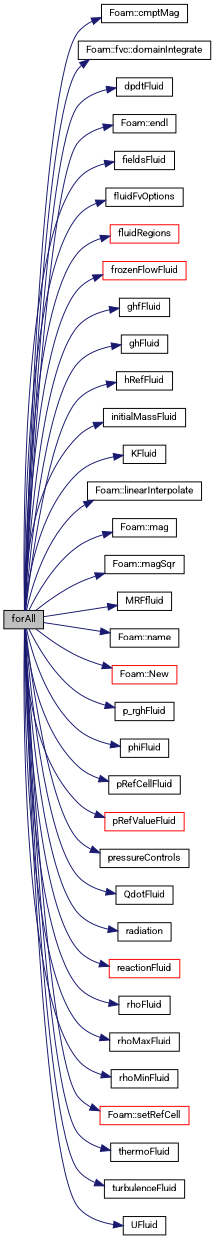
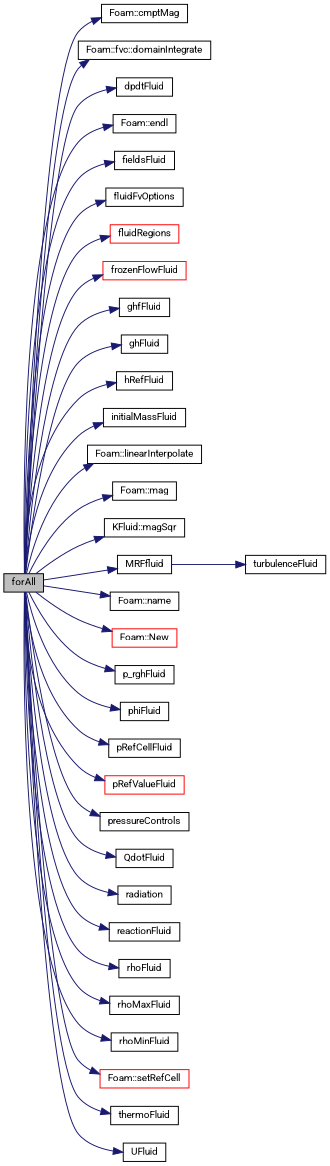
node "KFluid": removed
node "Foam::magSqr": label "Foam::magSqr" -> "KFluid::magSqr"
edge "forAll" -> "turbulenceFluid": now "MRFfluid" -> "turbulenceFluid"
node "reactionFluid": color red -> black
